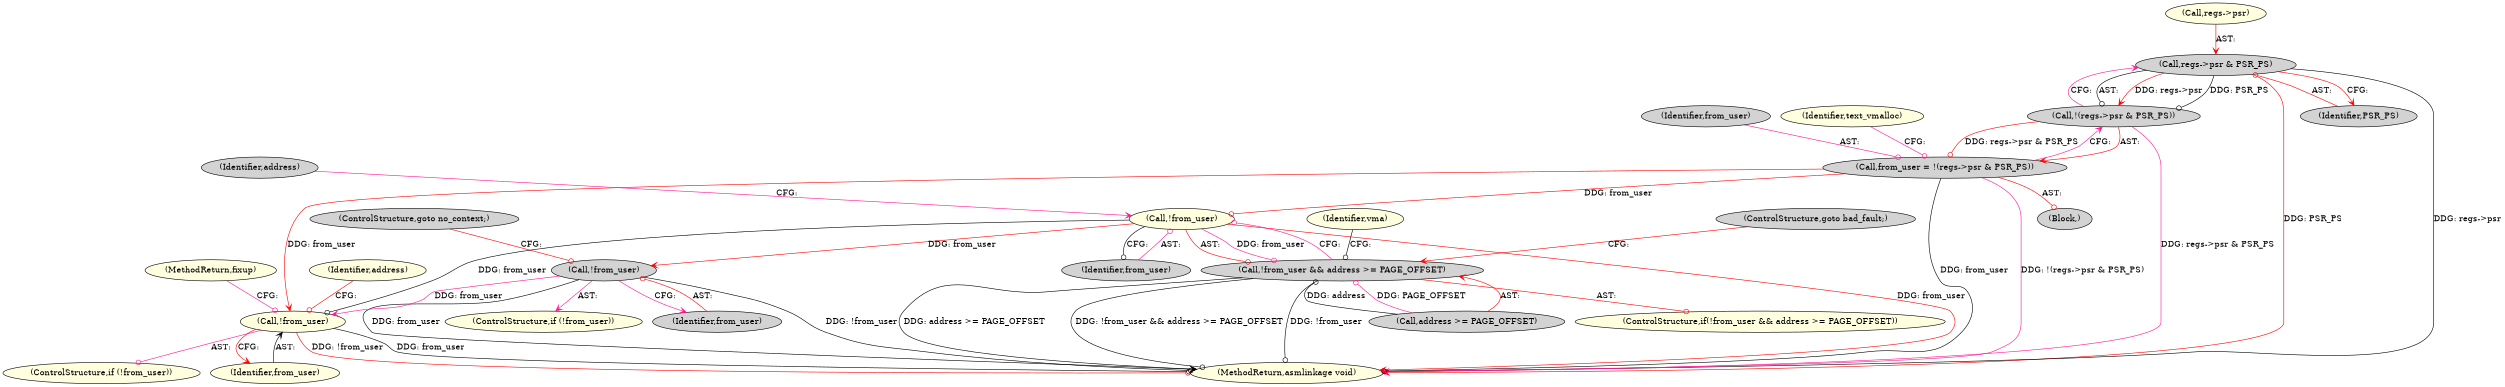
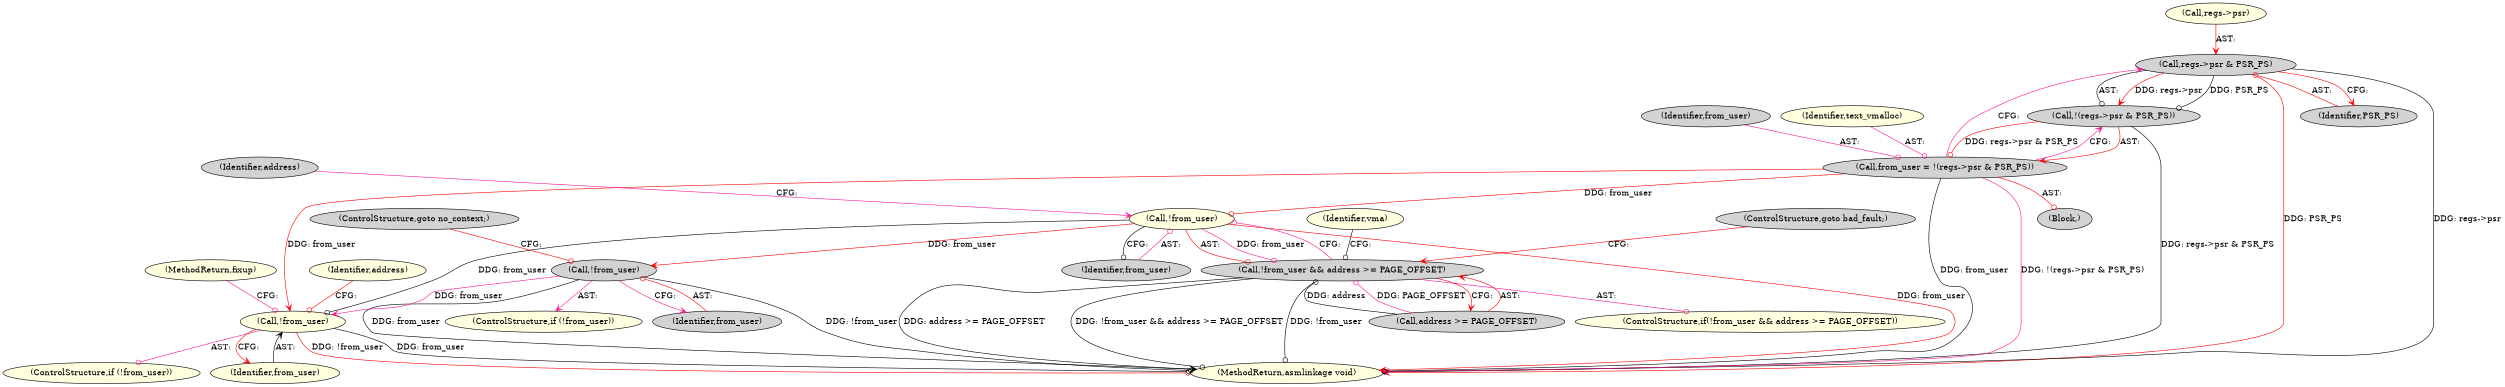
edge "(Call,!(regs->psr & PSR_PS))" -> "(Call,regs->psr & PSR_PS)": now "(Call,from_user = !(regs->psr & PSR_PS))" -> "(Call,regs->psr & PSR_PS)"
edge "(Identifier,text_vmalloc)" -> "(Call,from_user = !(regs->psr & PSR_PS))": label "CFG: " -> "AST: "
edge "(Call,!from_user && address >= PAGE_OFFSET)" -> "(Call,address >= PAGE_OFFSET)": added, label "CFG:"
edge "(Call,!from_user && address >= PAGE_OFFSET)" -> "(ControlStructure,if(!from_user && address >= PAGE_OFFSET))": color red -> deeppink
edge "(Call,!(regs->psr & PSR_PS))" -> "(MethodReturn,asmlinkage void)": color deeppink -> black
